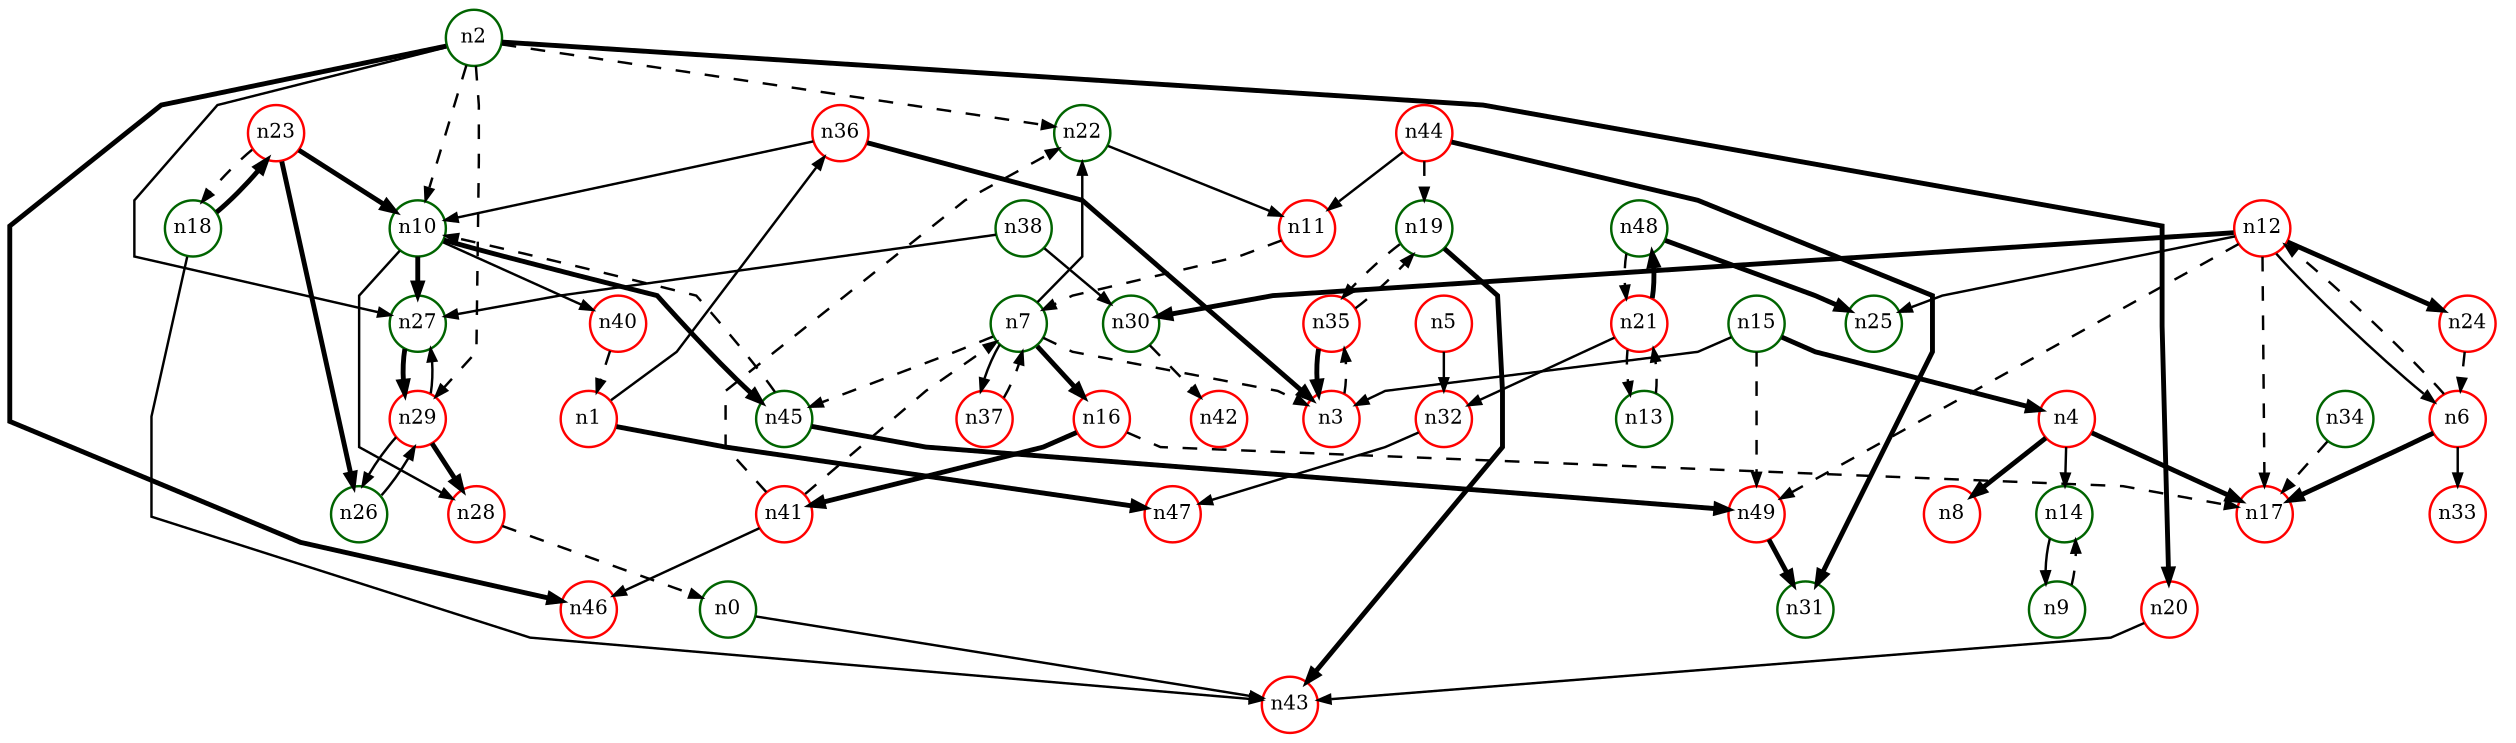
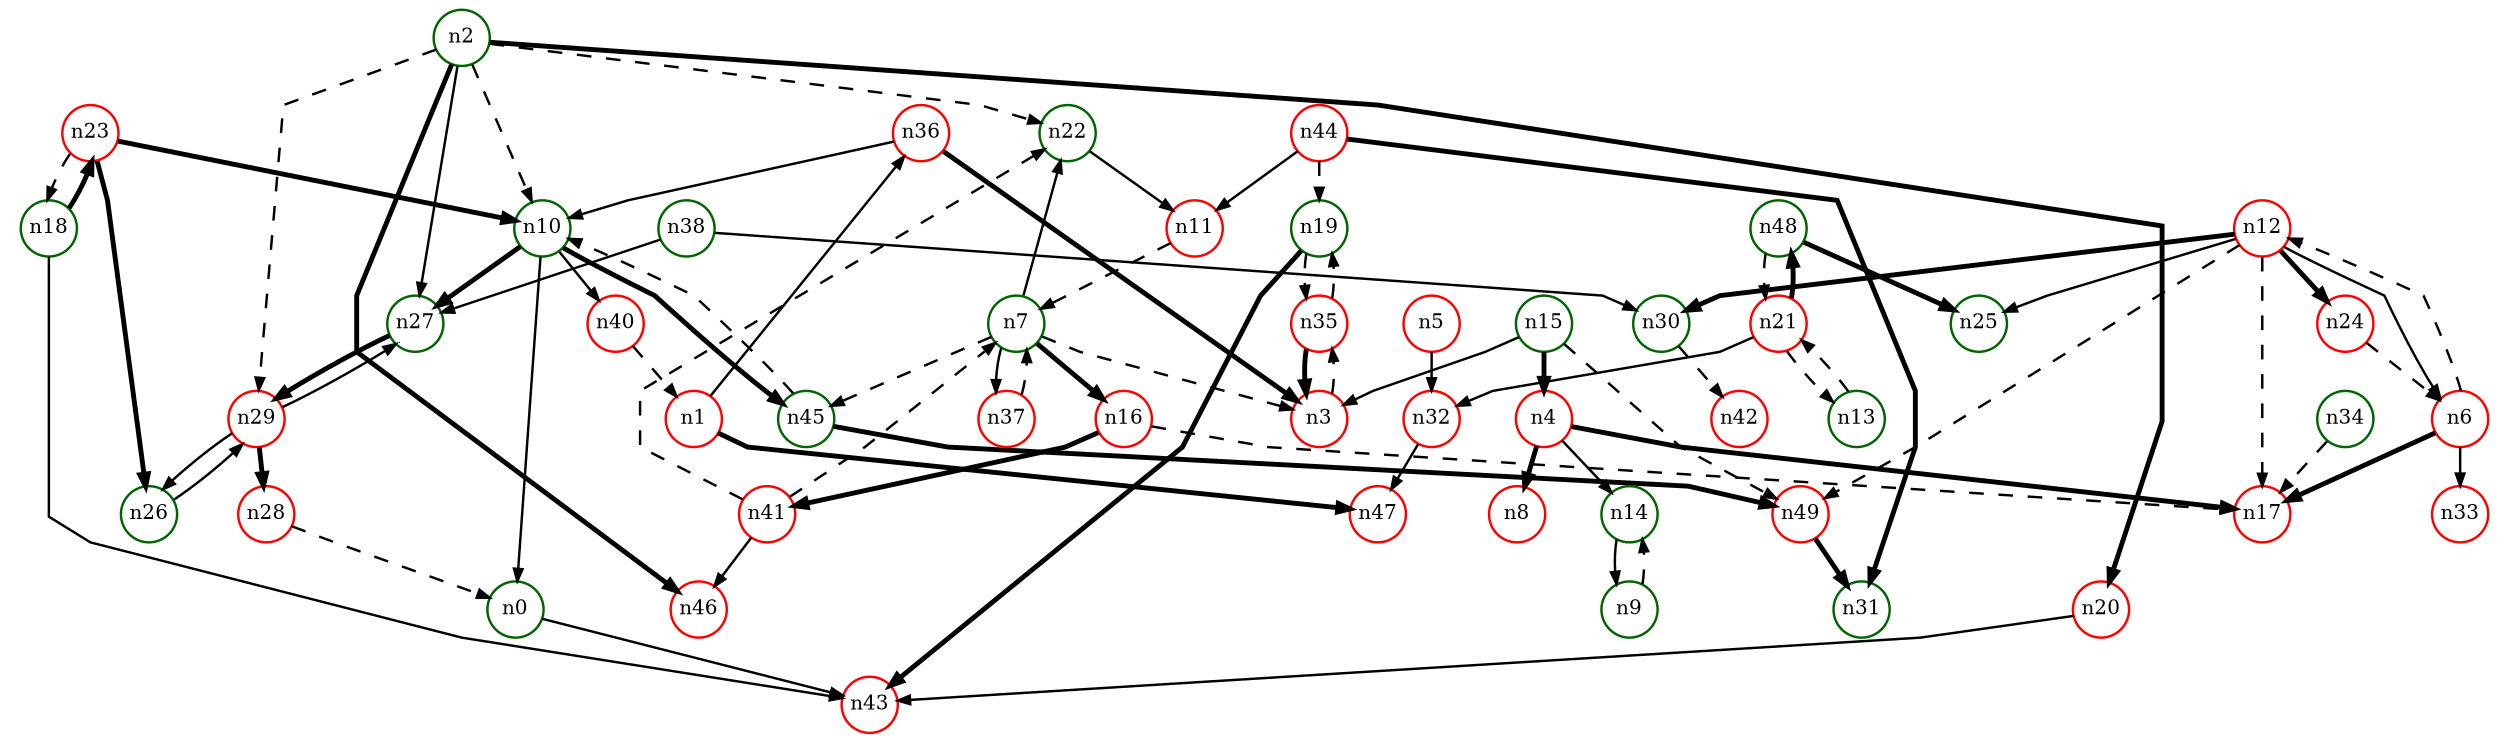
edge "n10" -> "n28": now "n10" -> "n0"
